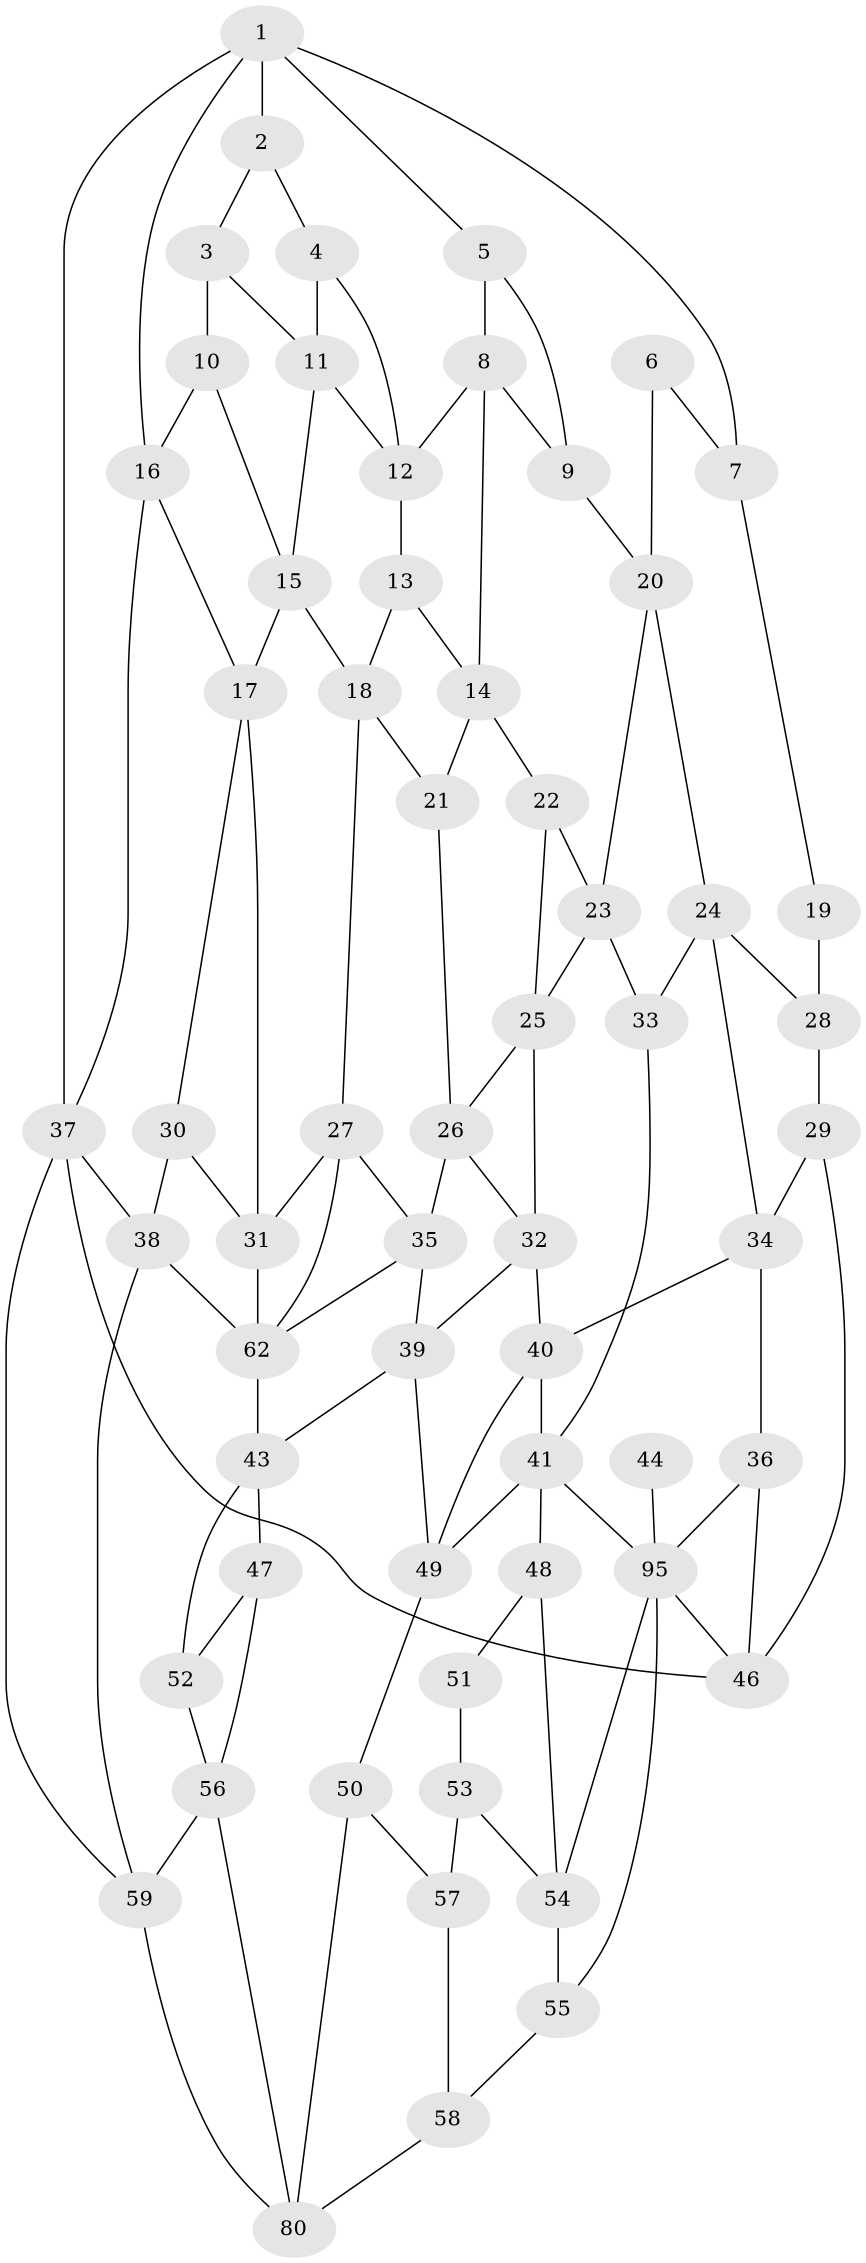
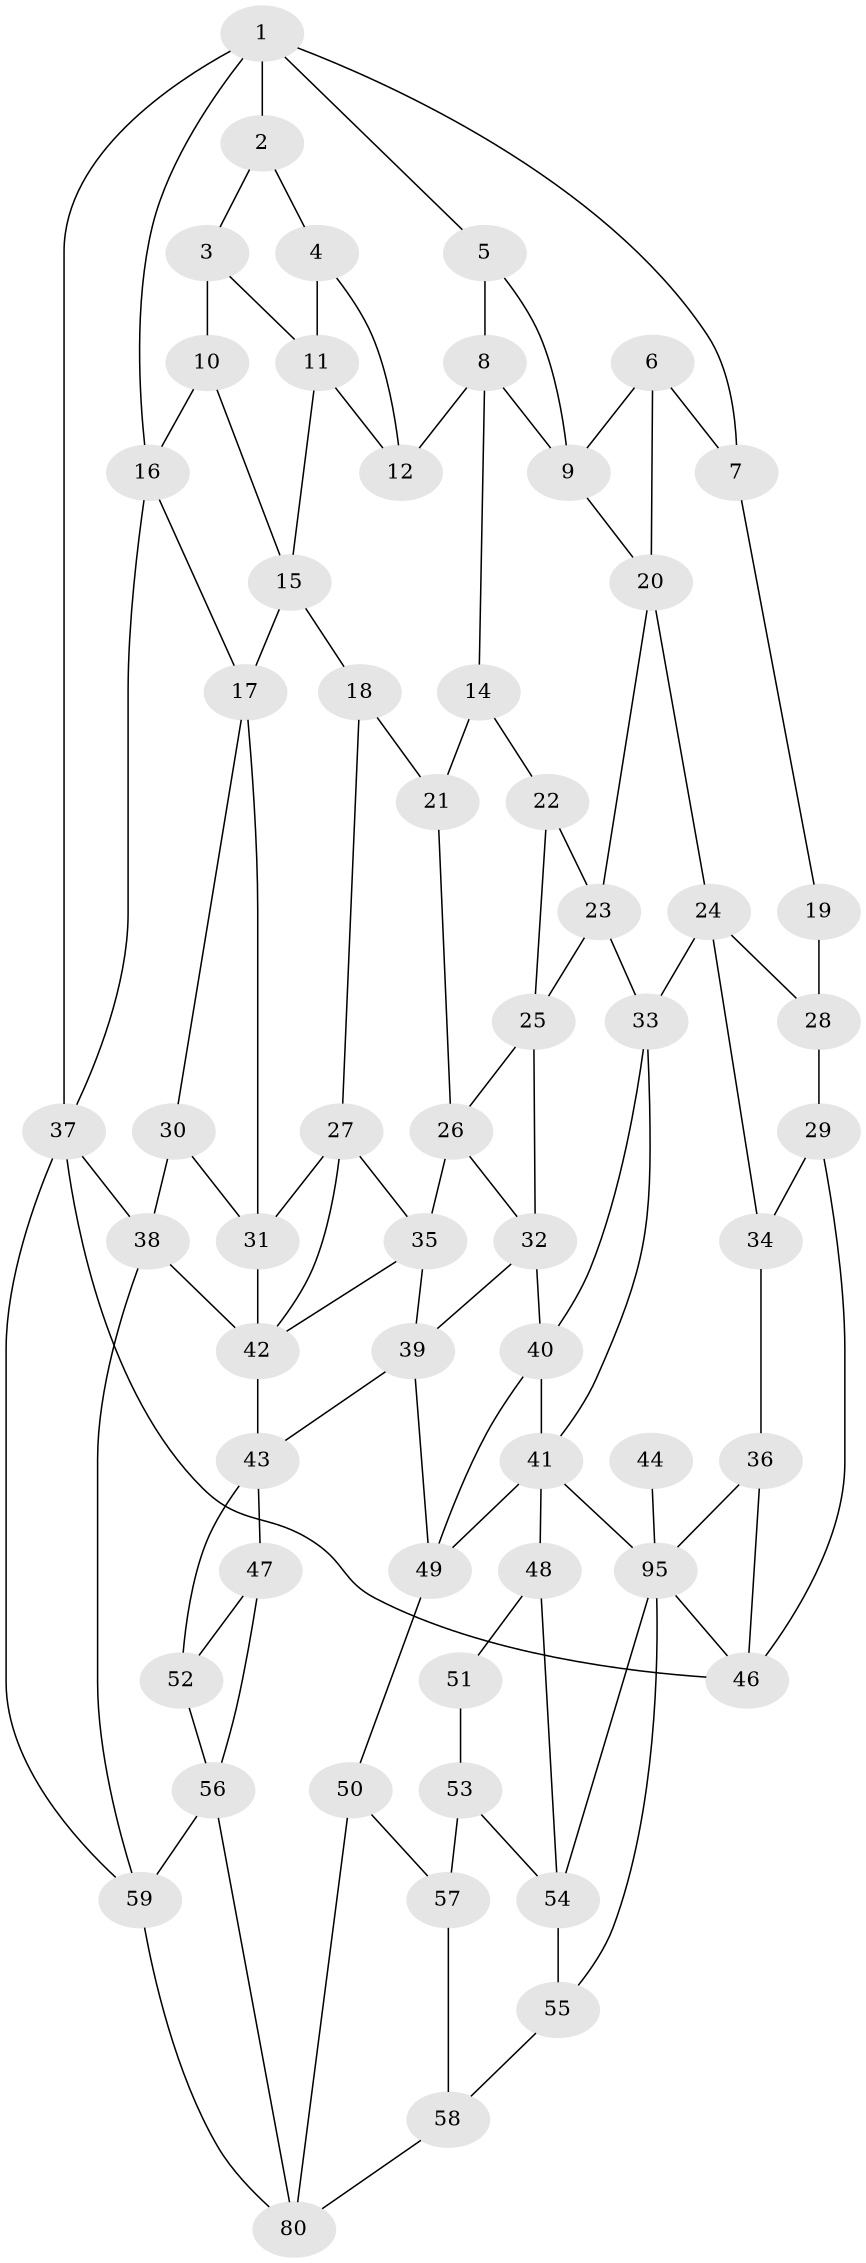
edge "6" -- "9": added
node "13": removed
edge "34" -- "40": now "33" -- "40"
node "62": label "62" -> "42"
